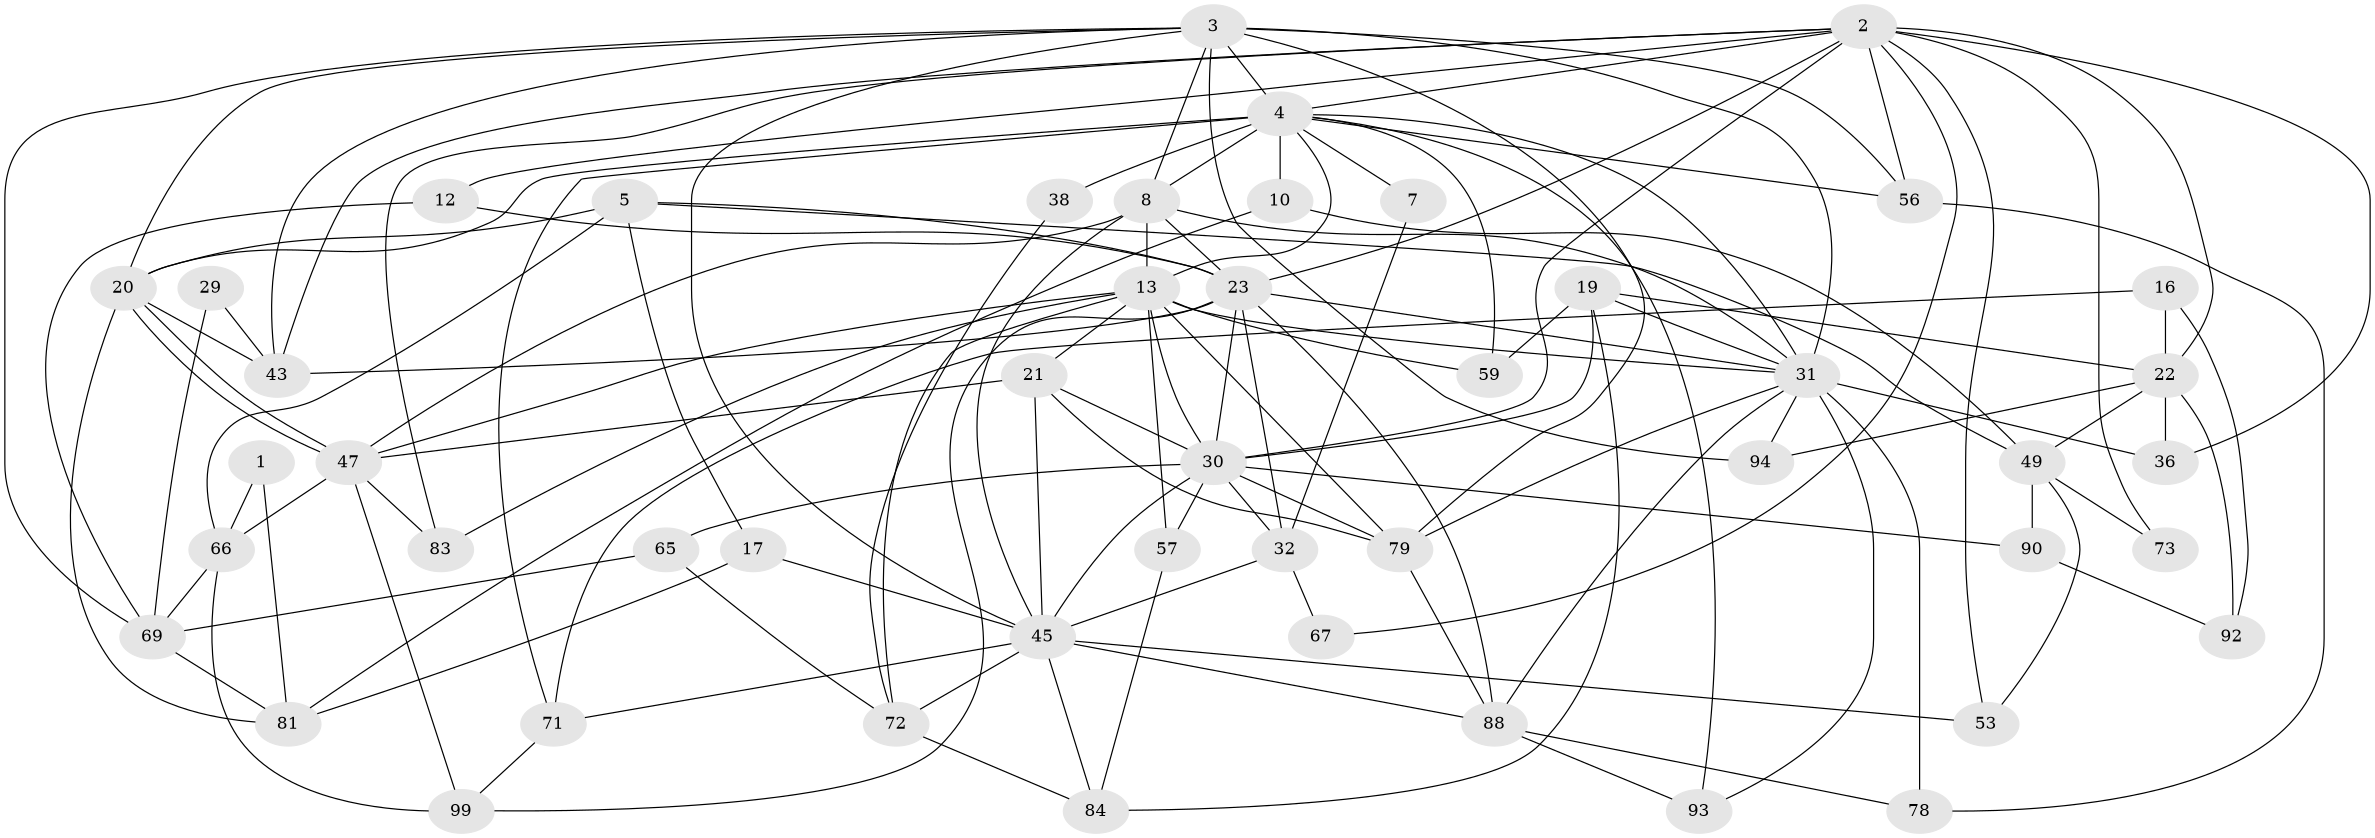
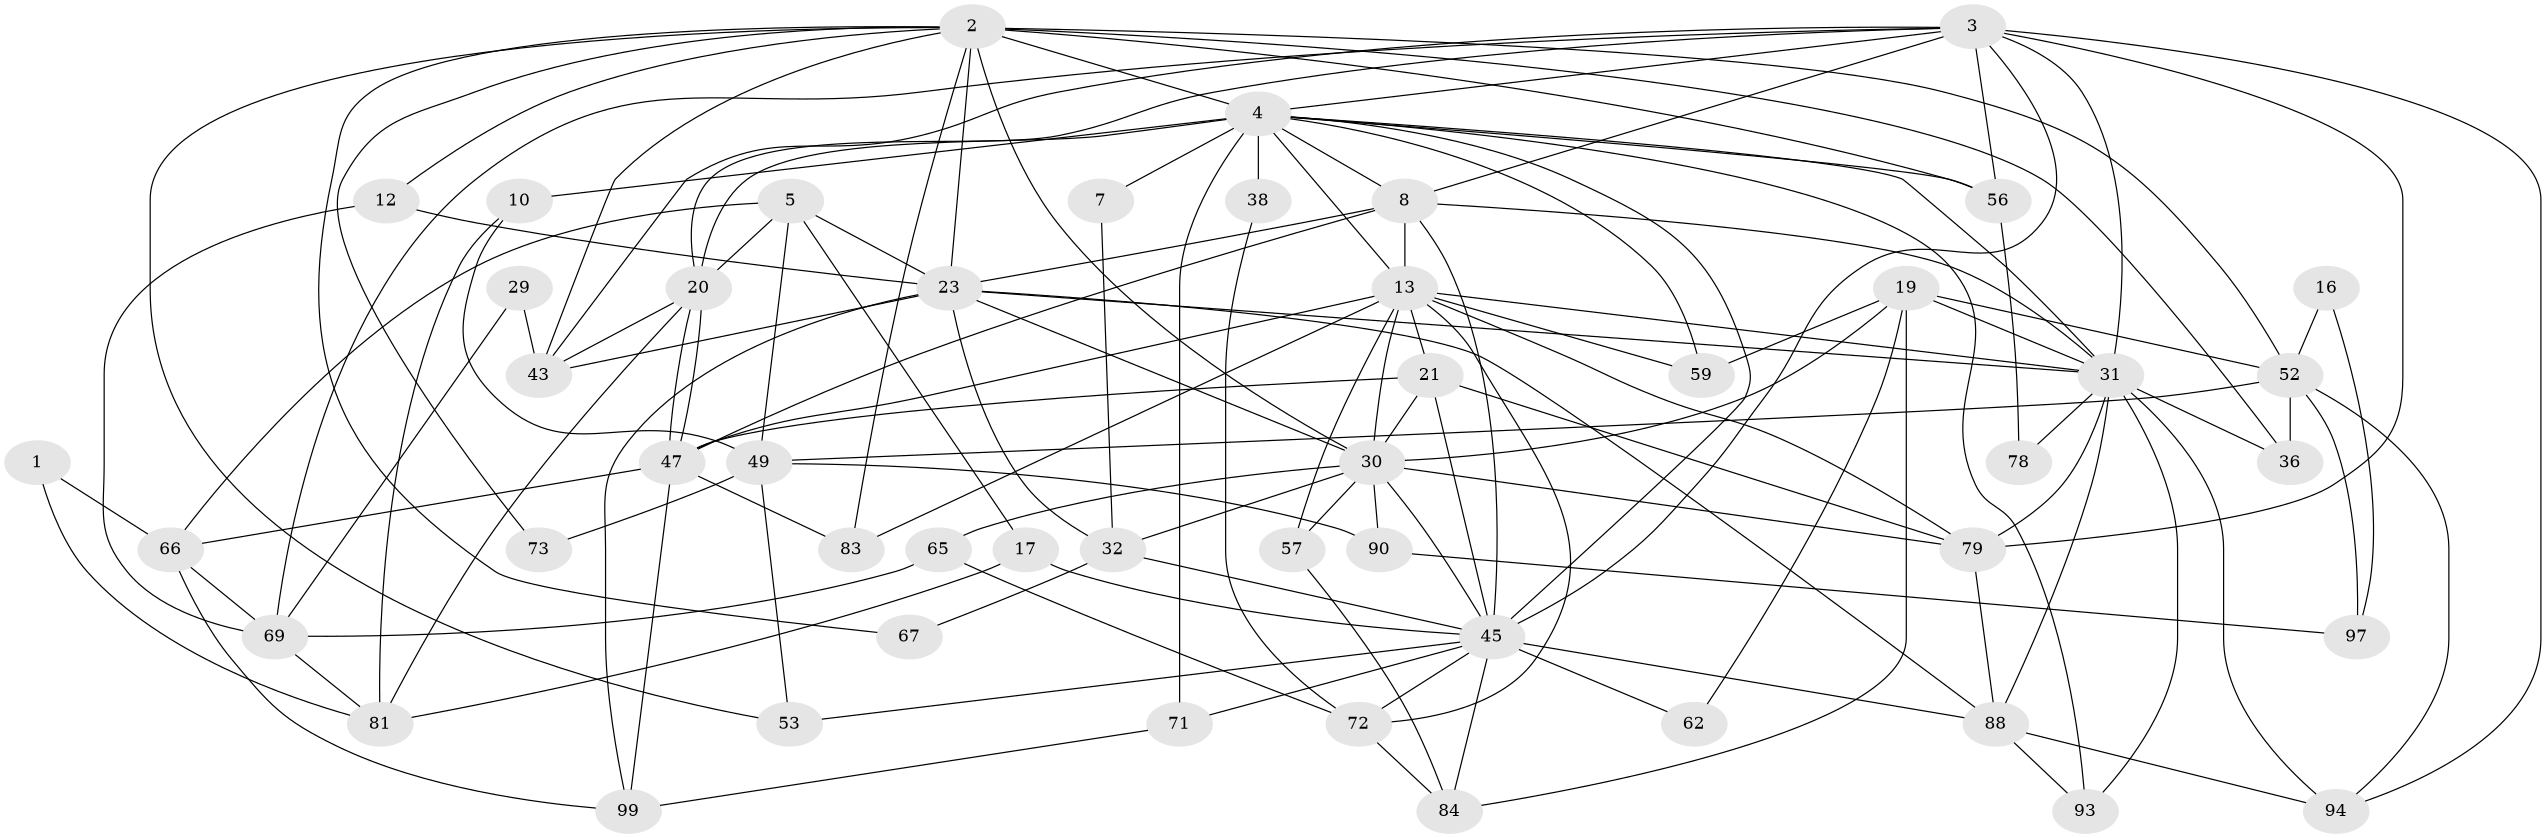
edge "4" -- "45": added
edge "16" -- "71": removed
node "22": label "22" -> "52"
node "92": label "92" -> "97"
node "62": added
edge "88" -- "78": now "88" -- "94"
